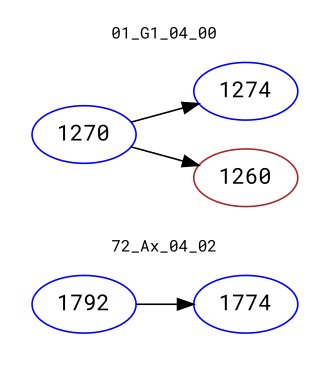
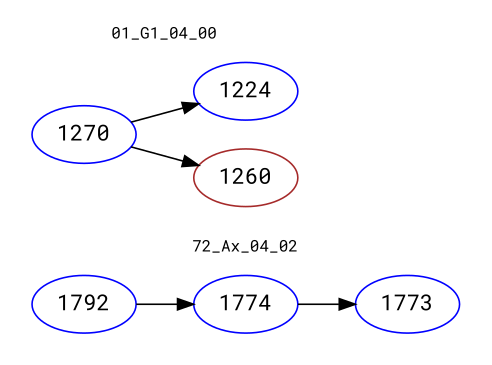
node "1274": label "1274" -> "1224"
node "1773": added
